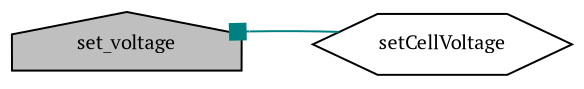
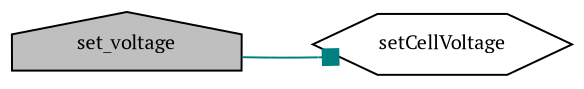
edge "setCellVoltage" -> "set_voltage": reversed
